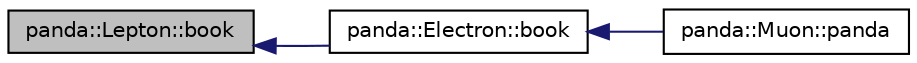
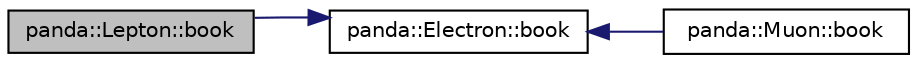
node "panda::Muon::panda": label "panda::Muon::panda" -> "panda::Muon::book"
edge "panda::Electron::book" -> "panda::Lepton::book": reversed
